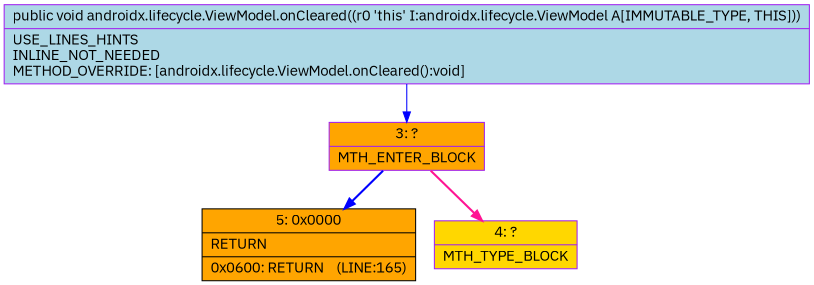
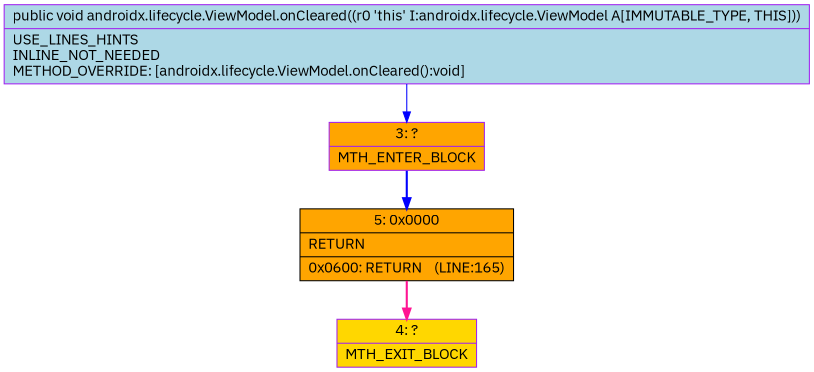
edge "3: ?" -> "4: ?": now "5: 0x0000" -> "4: ?"
node "4: ?": text "MTH_TYPE_BLOCK" -> "MTH_EXIT_BLOCK"
